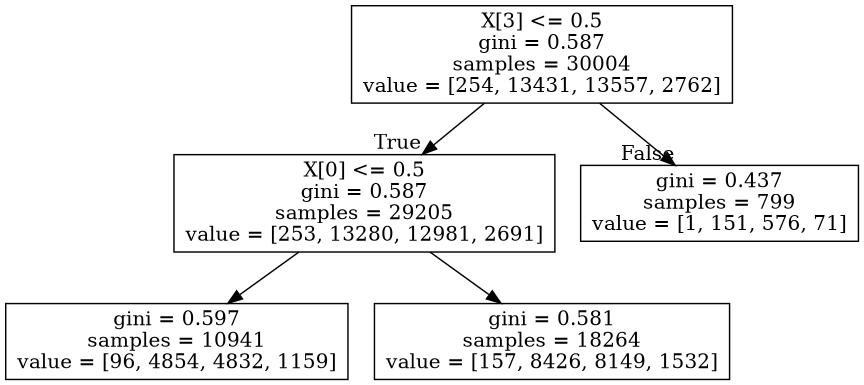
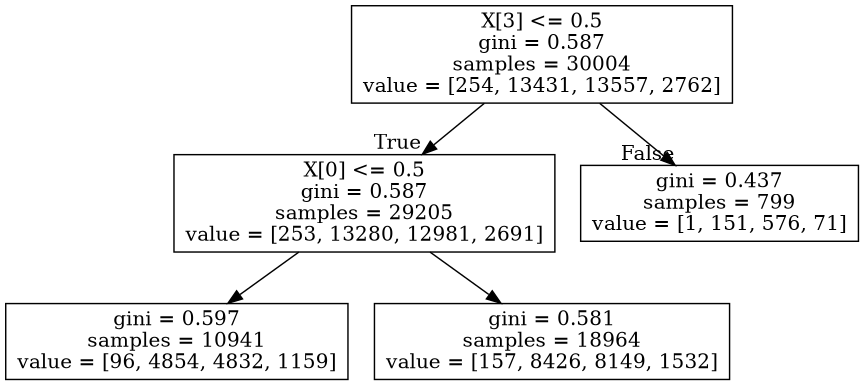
node "gini = 0.581 samples = 18264 value = [157, 8426, 8149, 1532]": label "gini = 0.581 samples = 18264 value = [157, 8426, 8149, 1532]" -> "gini = 0.581 samples = 18964 value = [157, 8426, 8149, 1532]"
